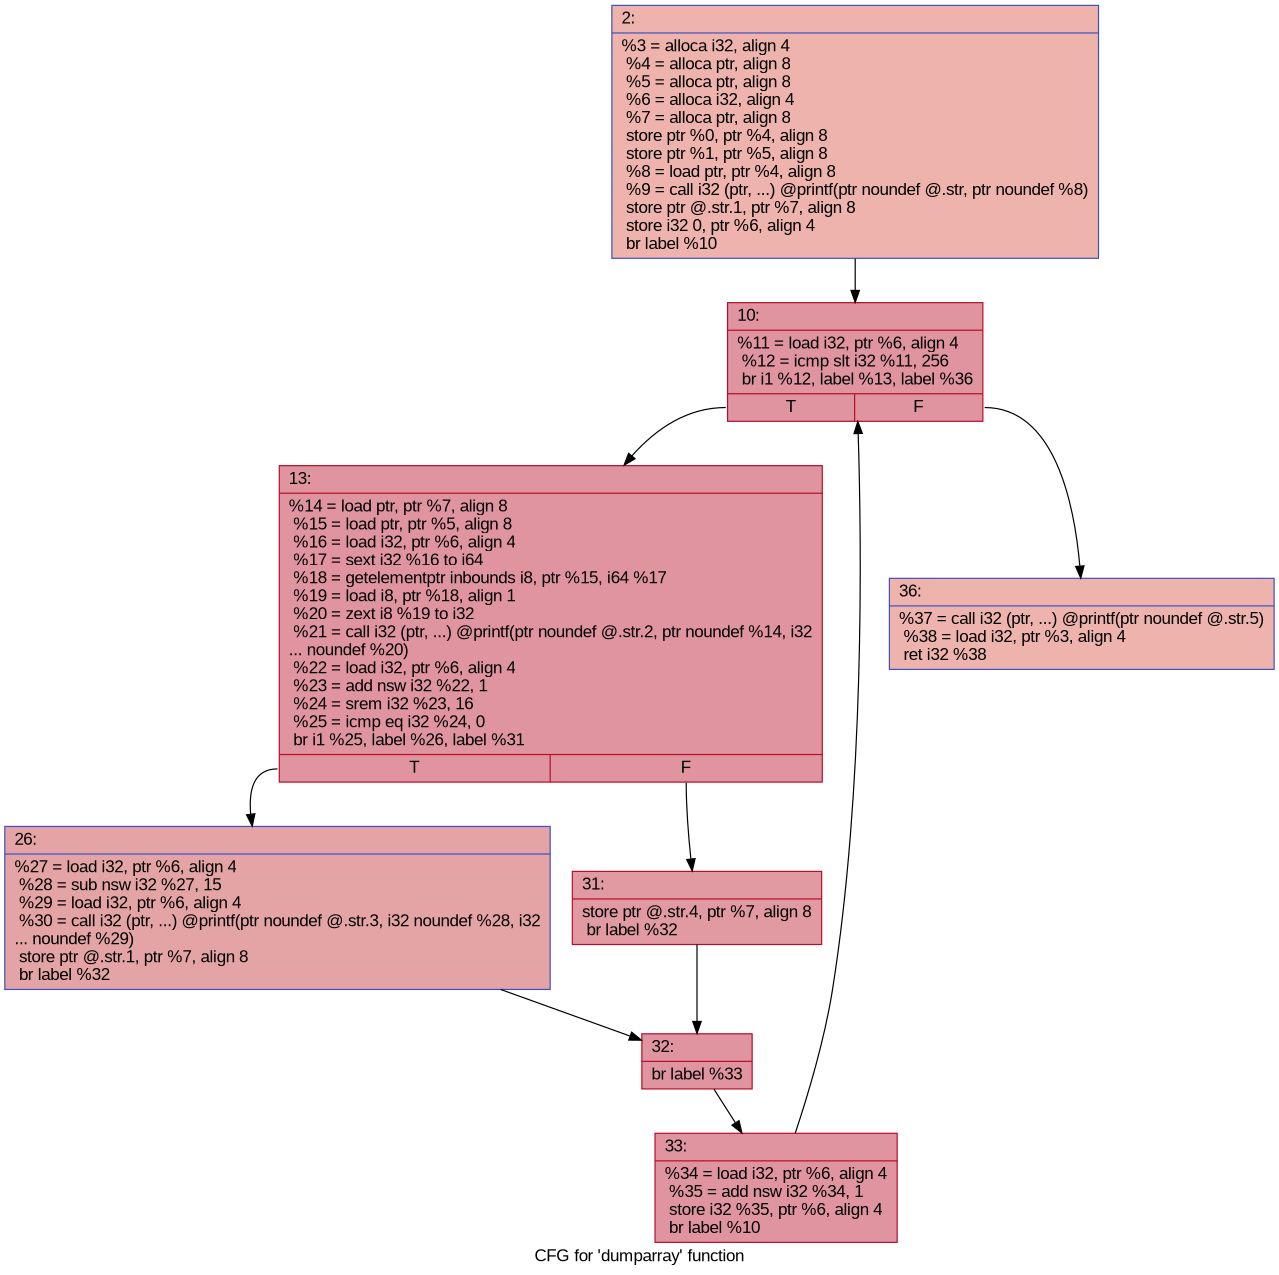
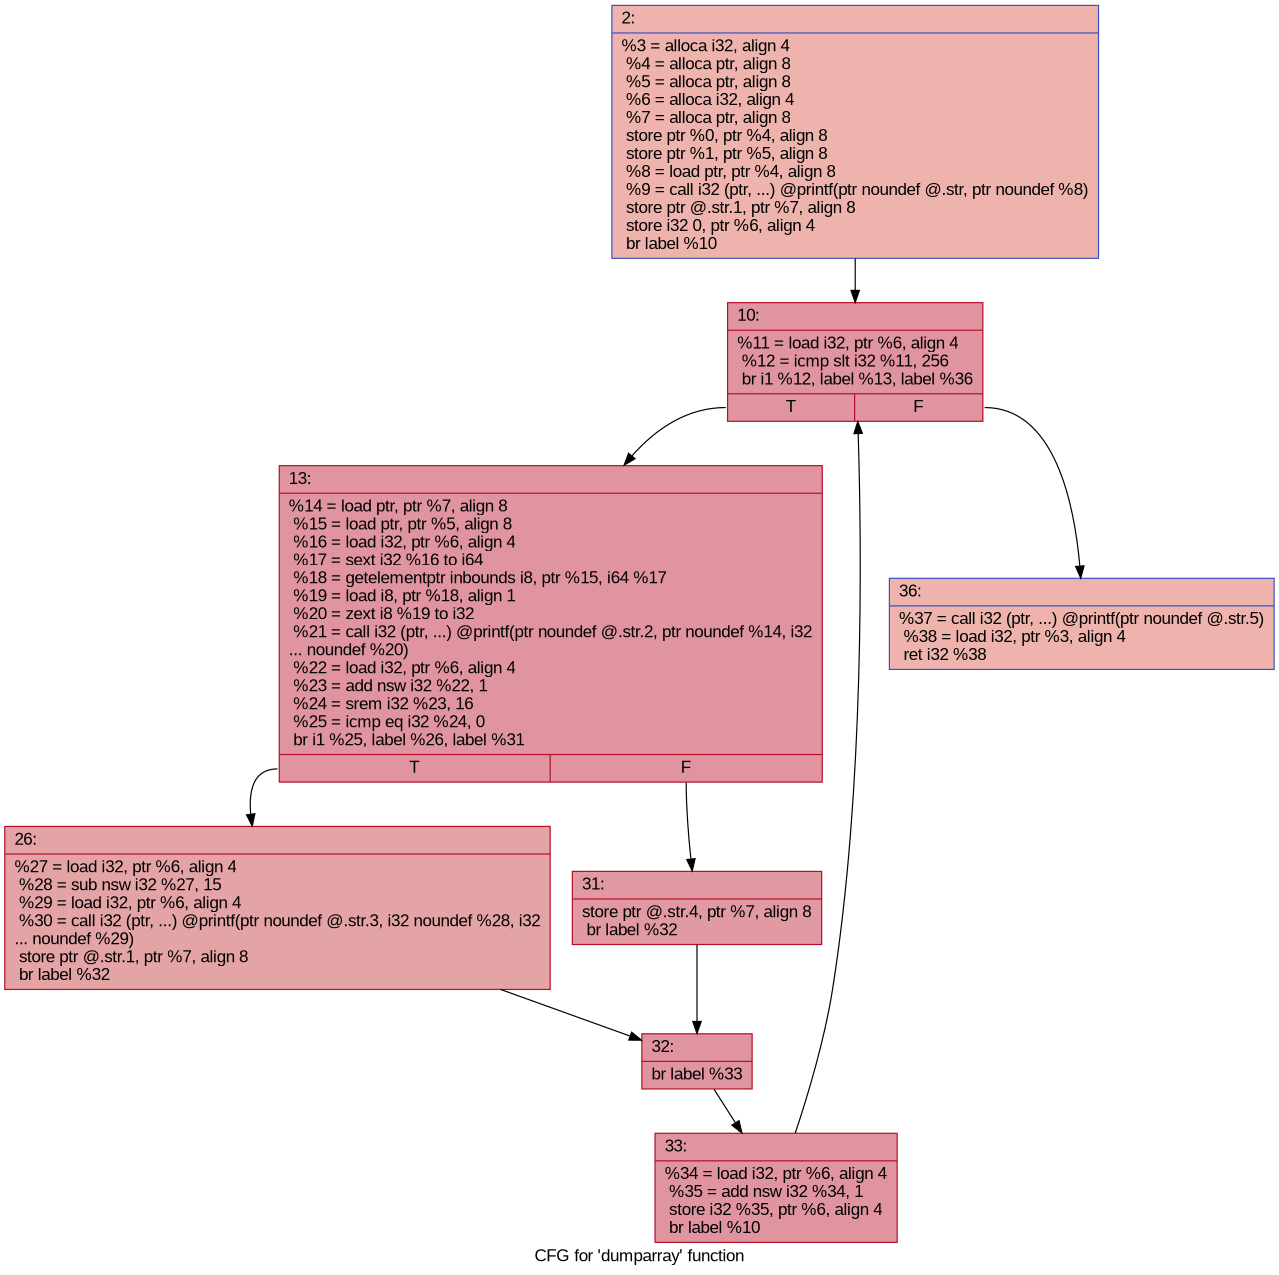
node "26:": color #3d50c3ff -> #b70d28ff
